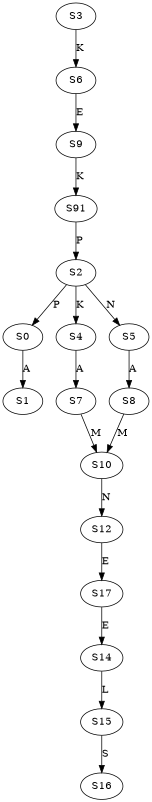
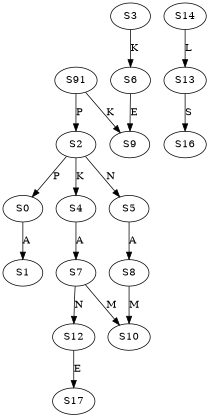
edge "S9" -> "S91": reversed
edge "S10" -> "S12": now "S7" -> "S12"
edge "S17" -> "S14": removed, label "E"
node "S15": label "S15" -> "S13"
